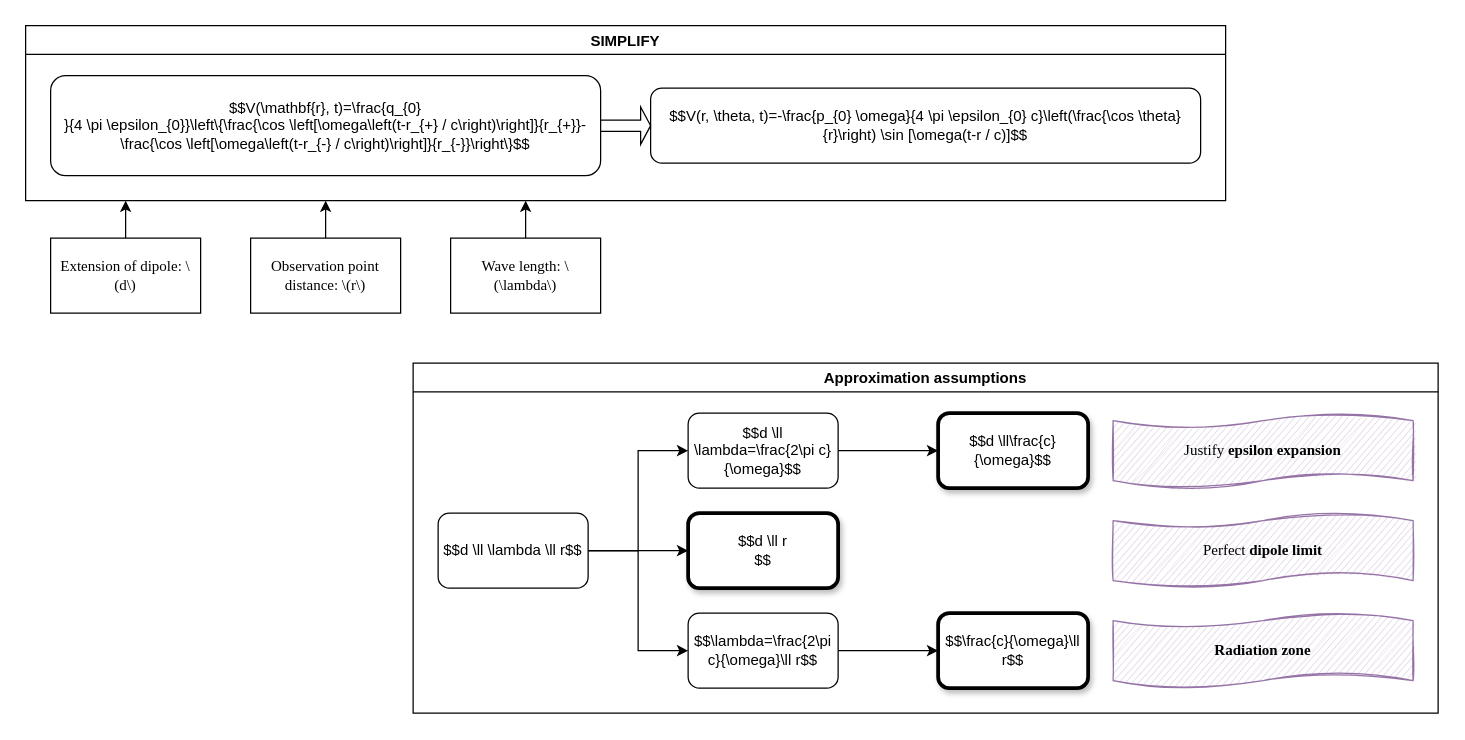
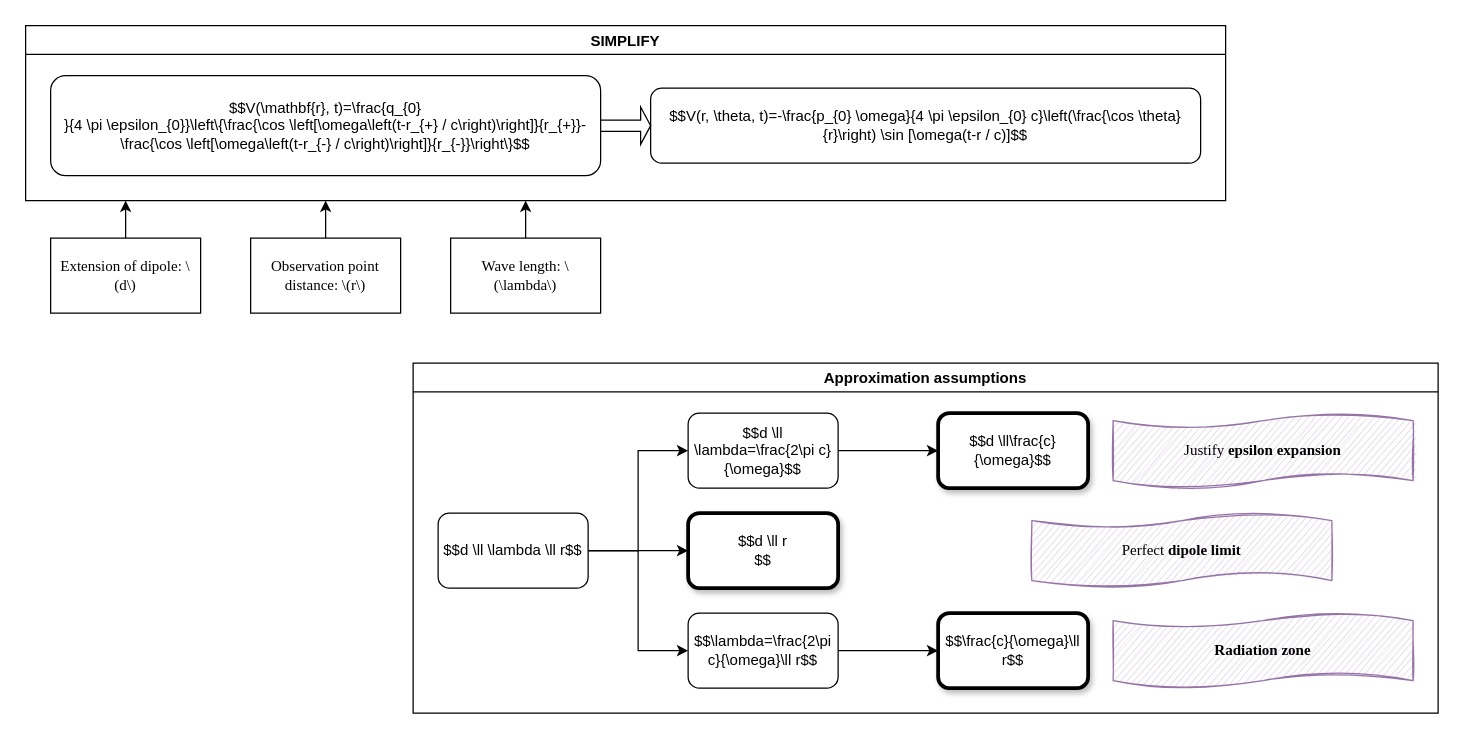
node "Perfect dipole limit": moved (1263, 551) -> (1182, 551)
